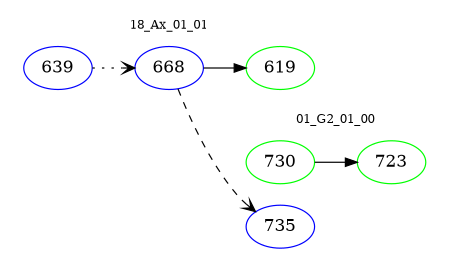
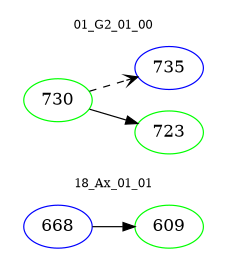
node "639": removed
node "619": label "619" -> "609"
edge "668" -> "735": now "730" -> "735"
